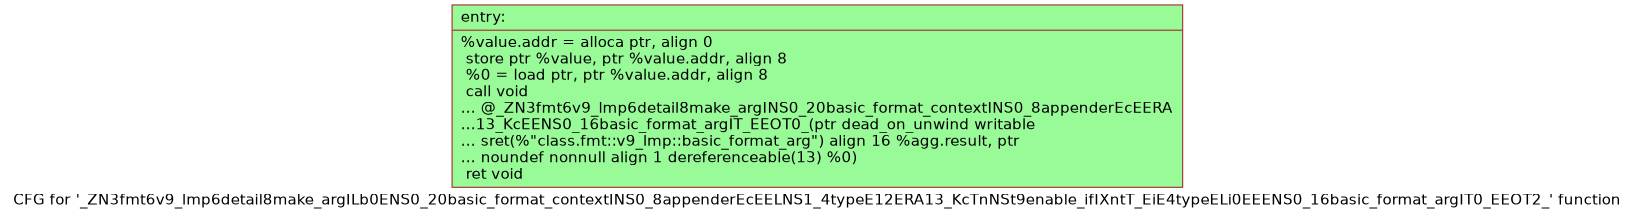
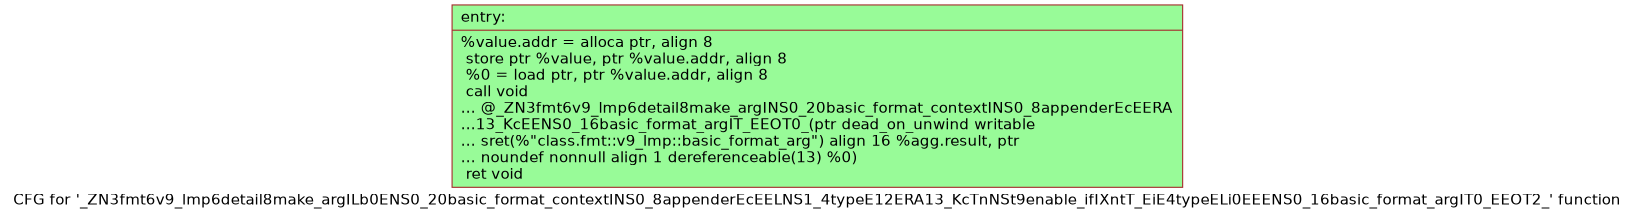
node "entry:": text "%value.addr = alloca ptr, align 0" -> "%value.addr = alloca ptr, align 8"
